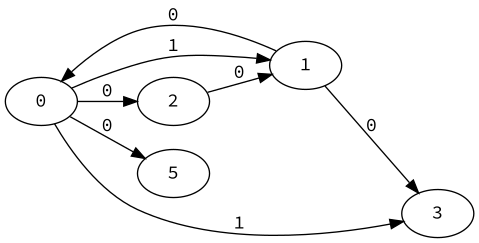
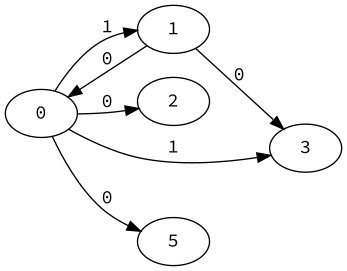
edge "2" -> "1": removed, label "0"
